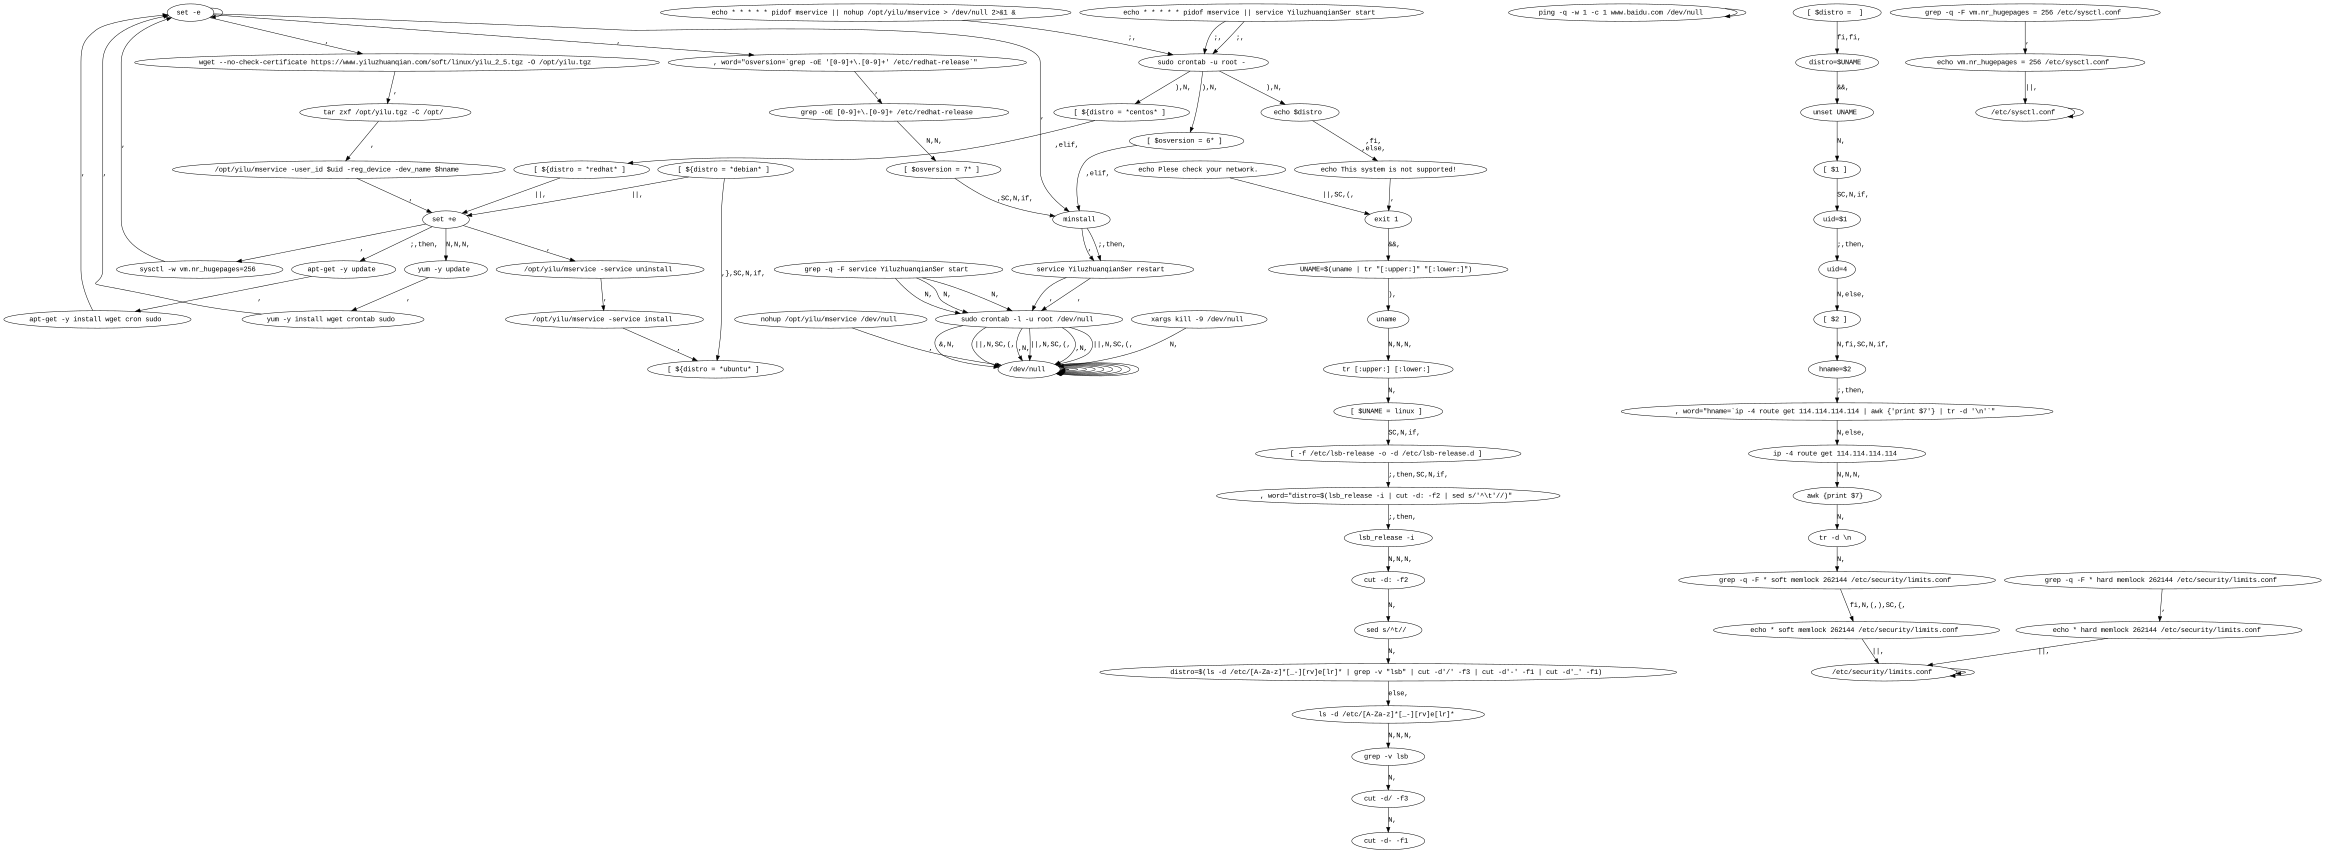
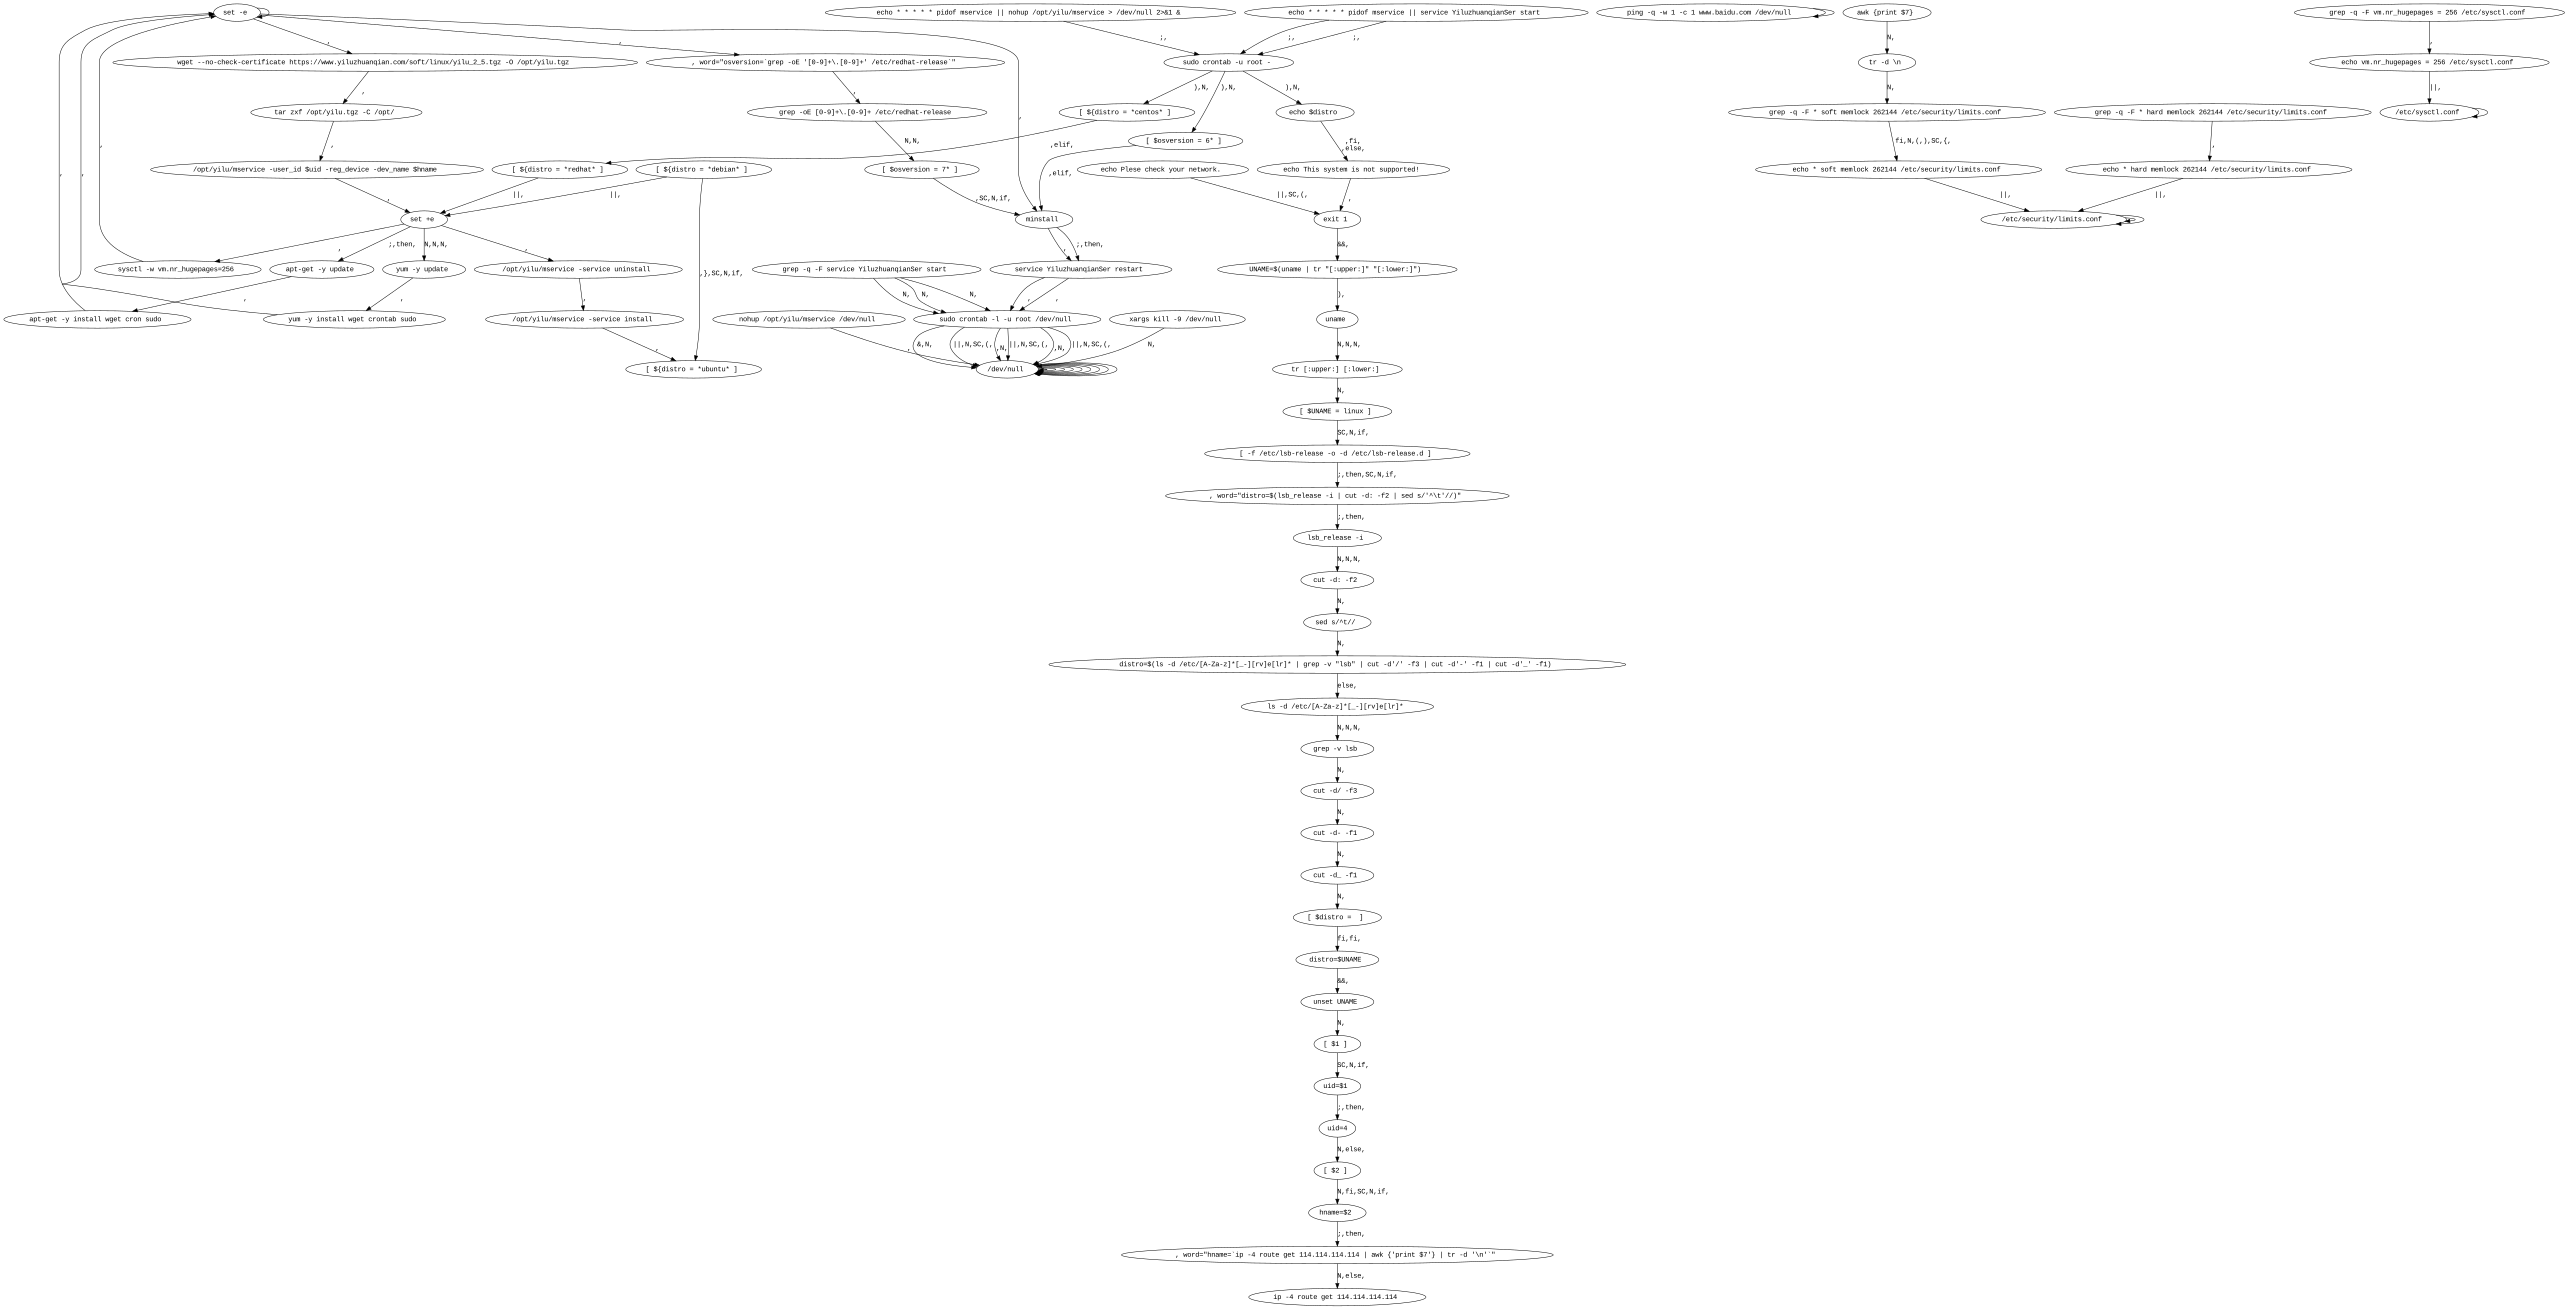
edge "ip -4 route get 114.114.114.114" -> "awk {print $7}": removed, label "N,N,N,"
node "cut -d_ -f1": added
